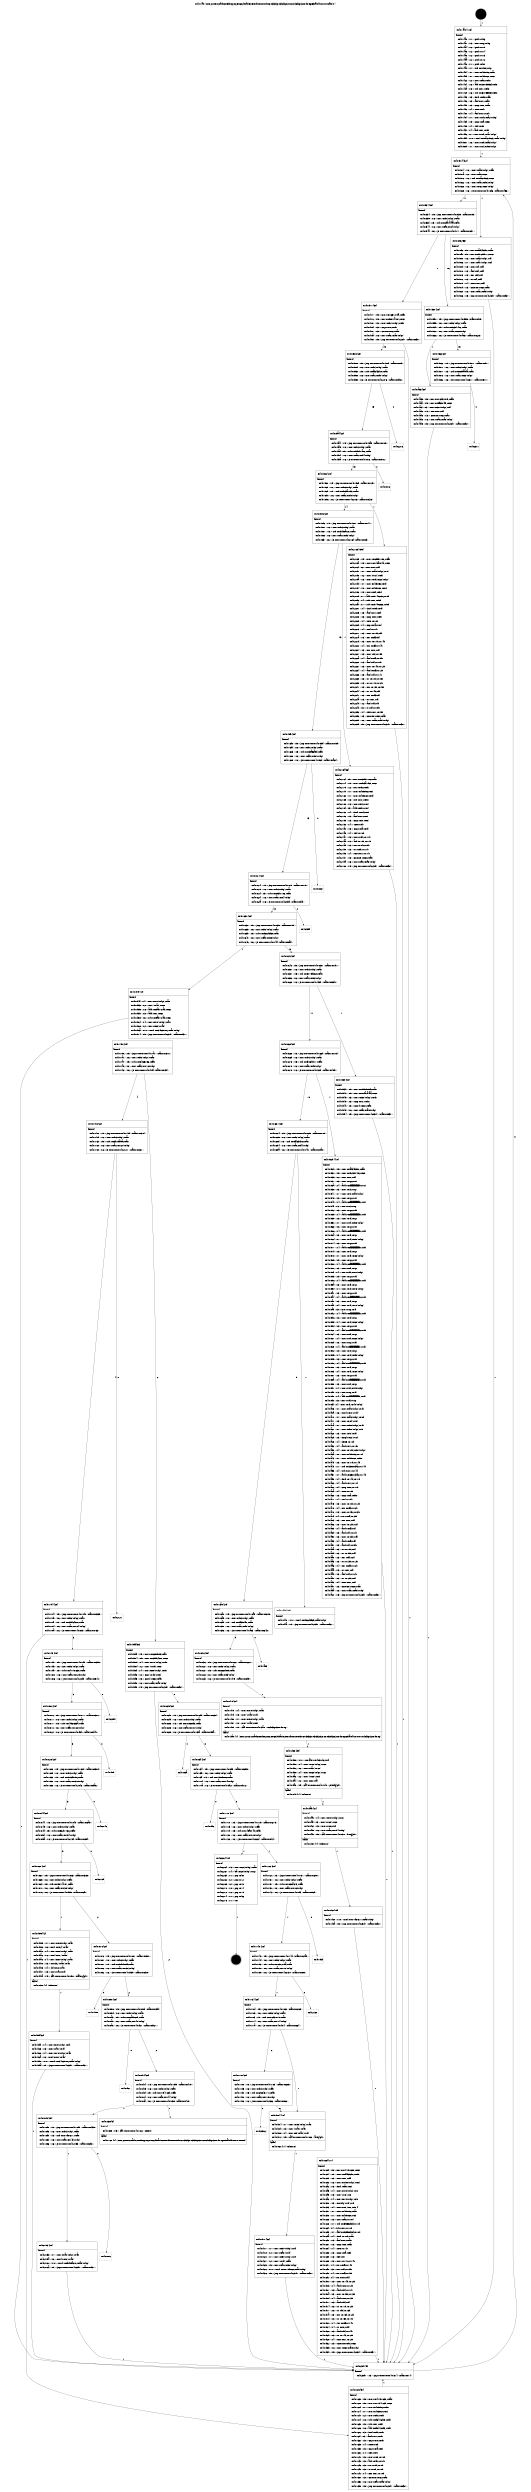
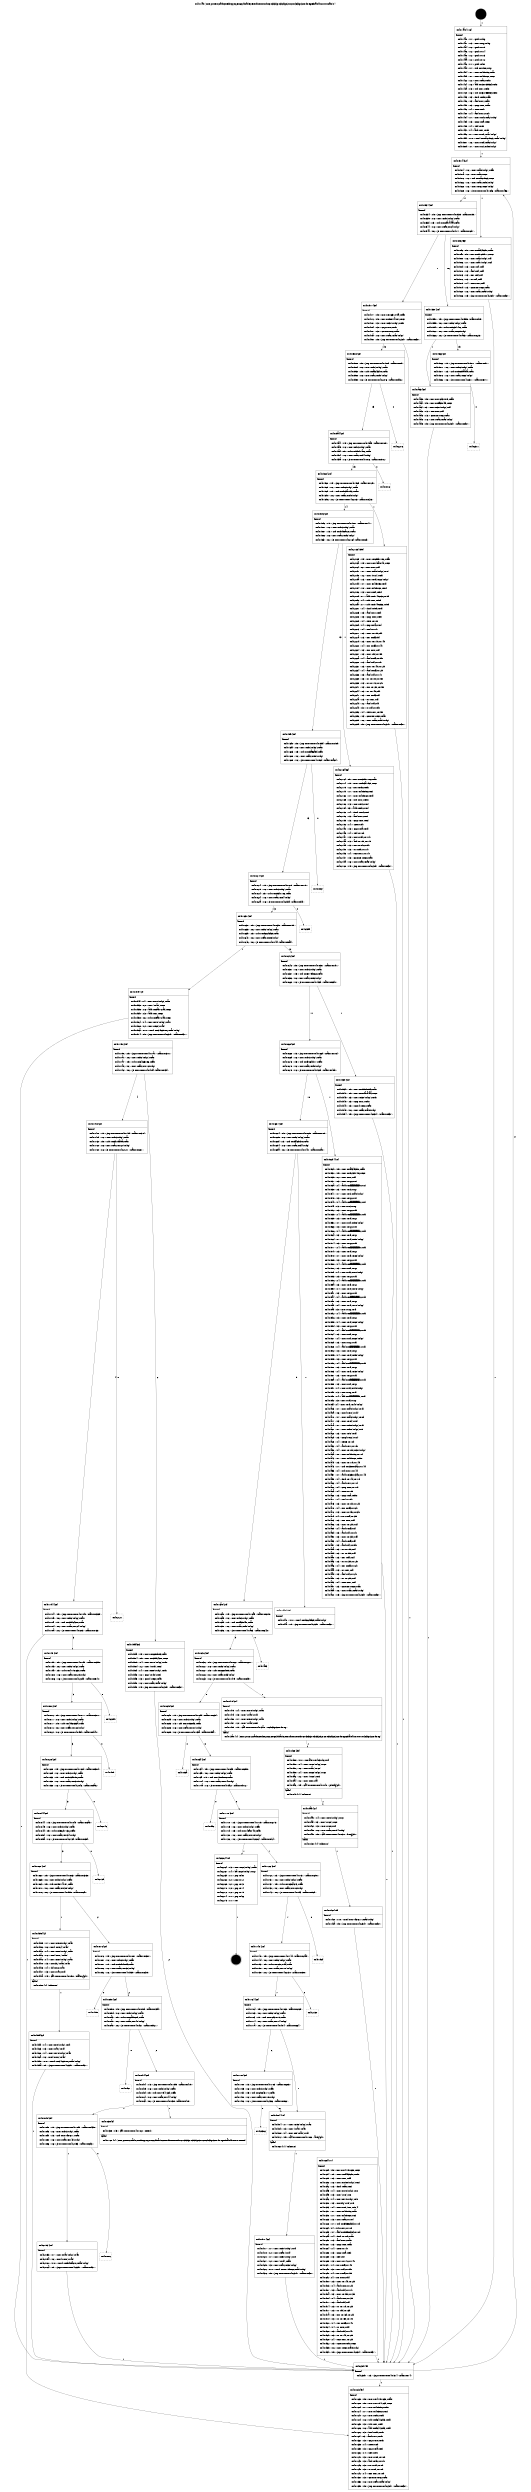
edge "0x401bdf [36]" -> "0x4016d8 [28]": now "0x4016bc [28]" -> "0x4016d8 [28]"
edge "0x401c03 [91]" -> "0x4023d7 [5]": reversed
